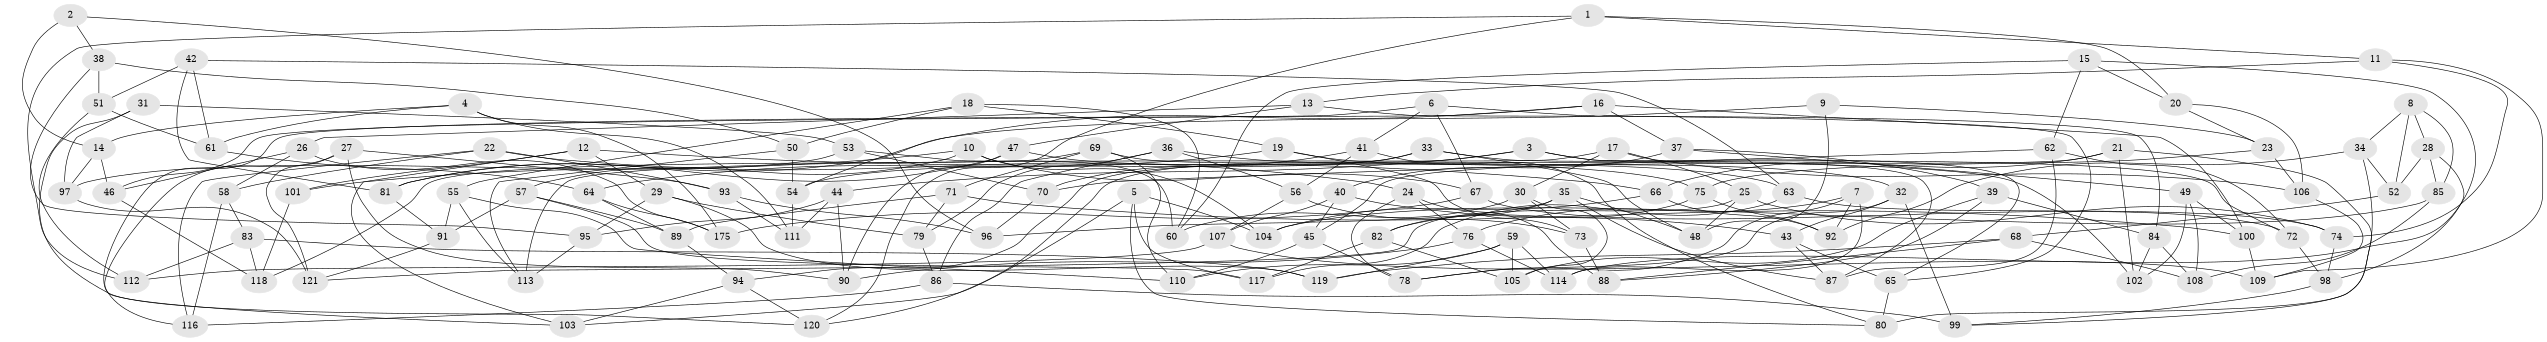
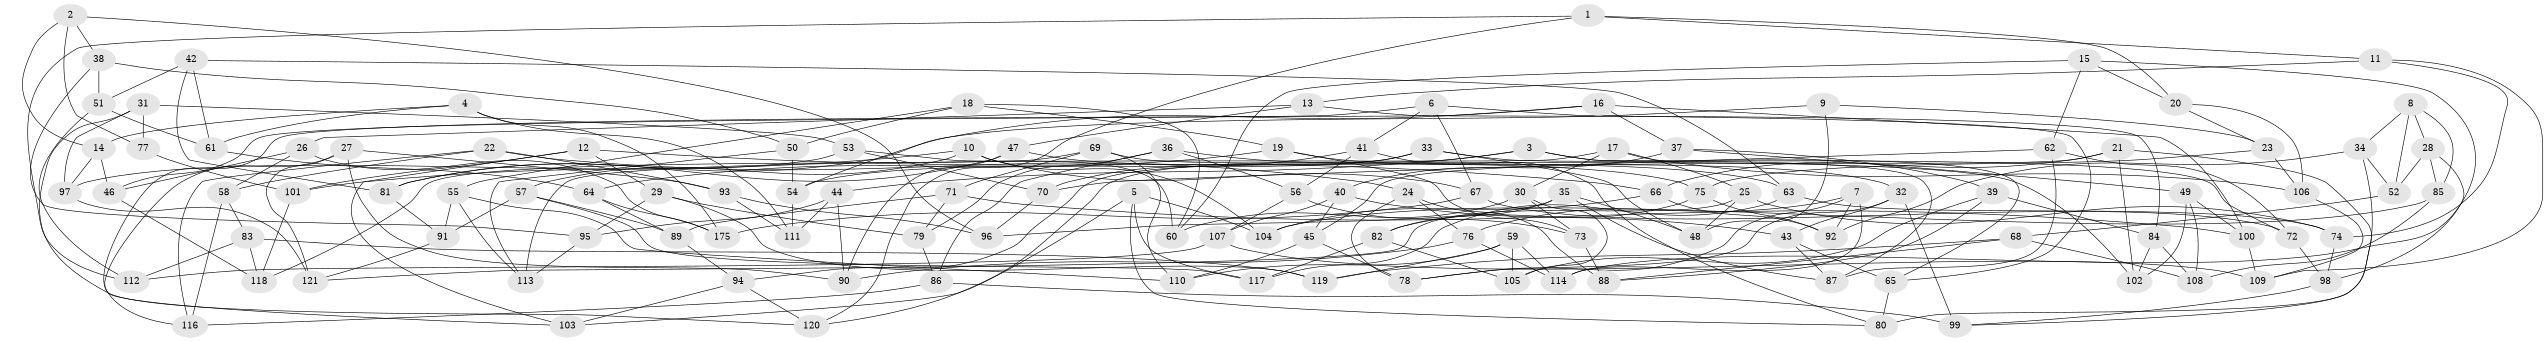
node "77": added
